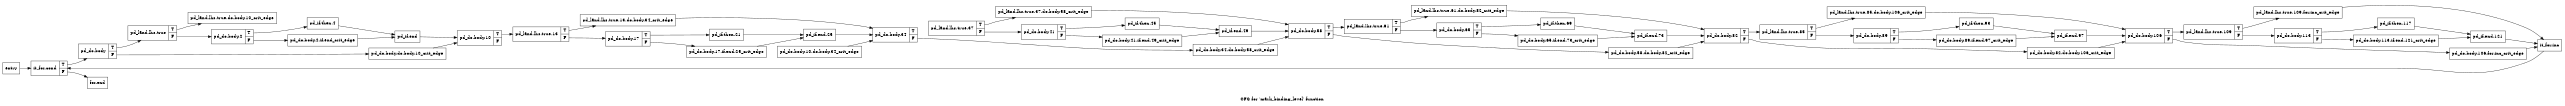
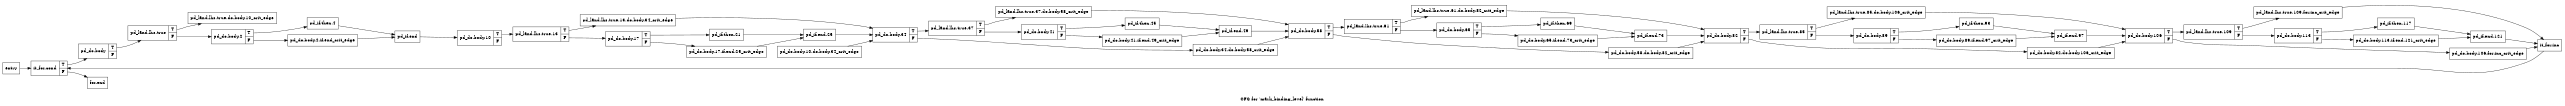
edge "pd_do.body.34" -> "pd_land.lhs.true.37": added
node "pd_do.body.do.body.10_crit_edge": removed
